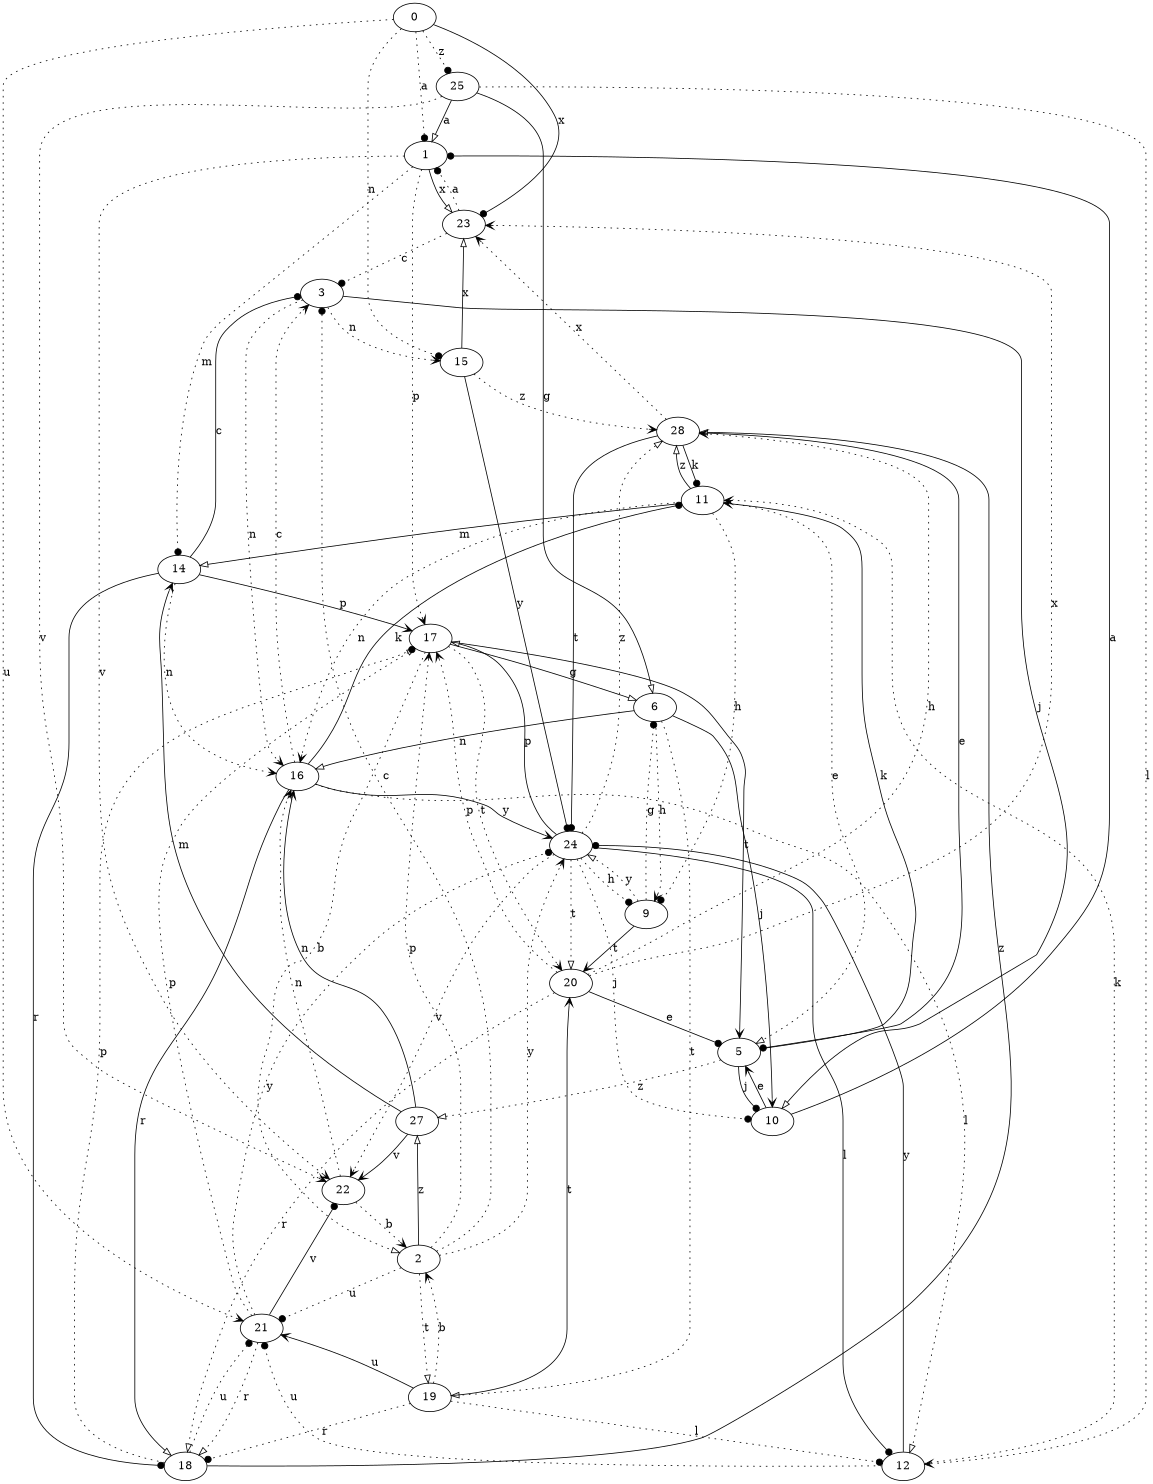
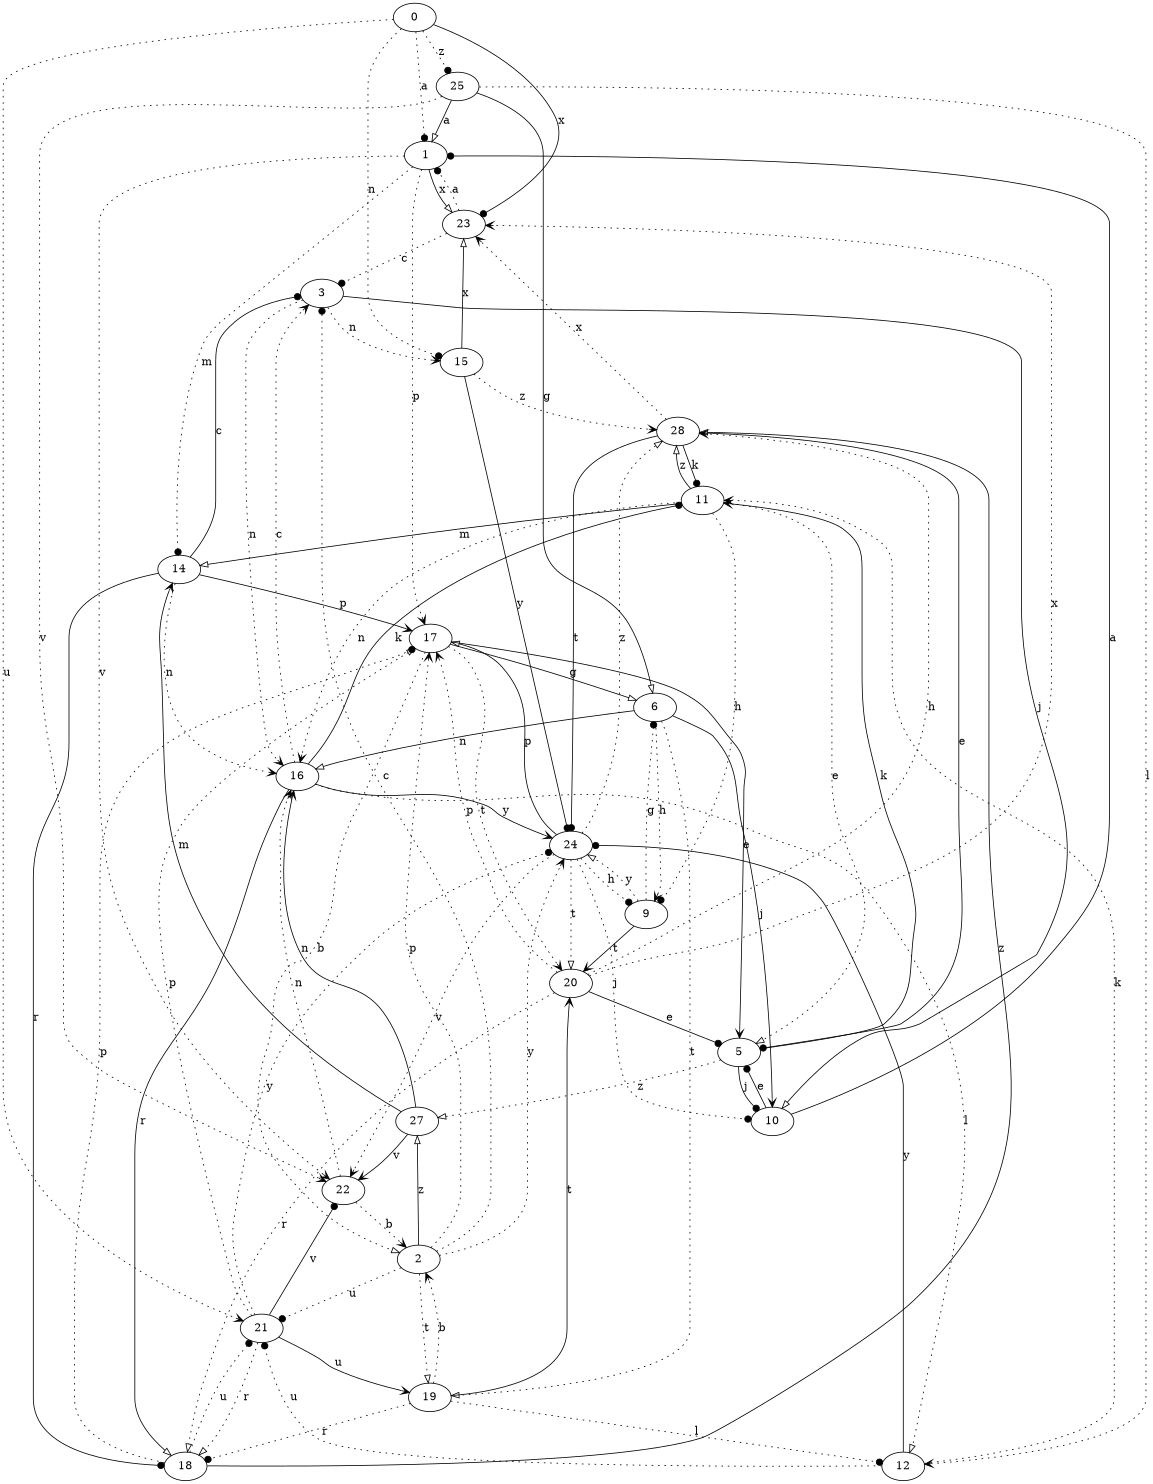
edge "17" -> "5": label "t" -> "e"
edge "24" -> "12": removed, label "l"
edge "10" -> "5": arrowhead vee -> dot
edge "19" -> "21": reversed
